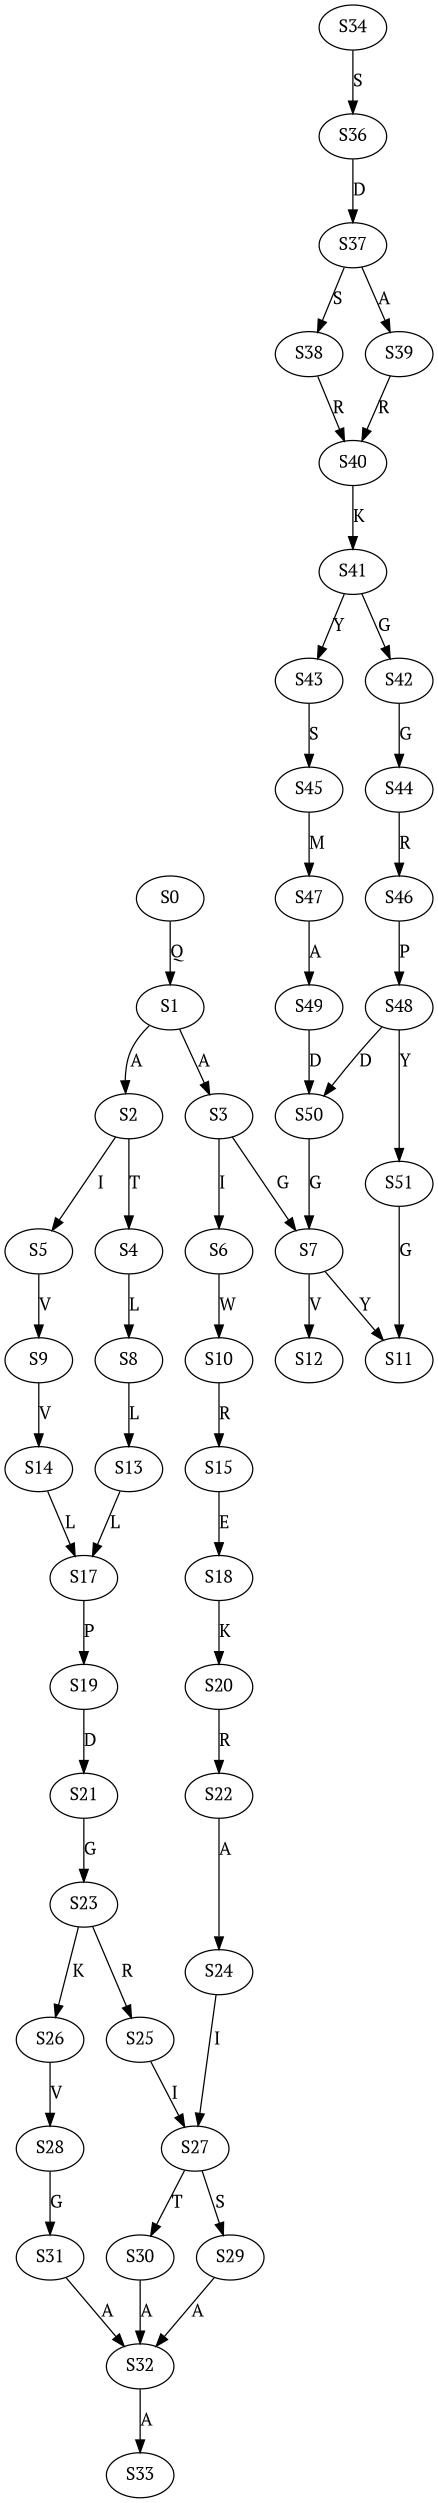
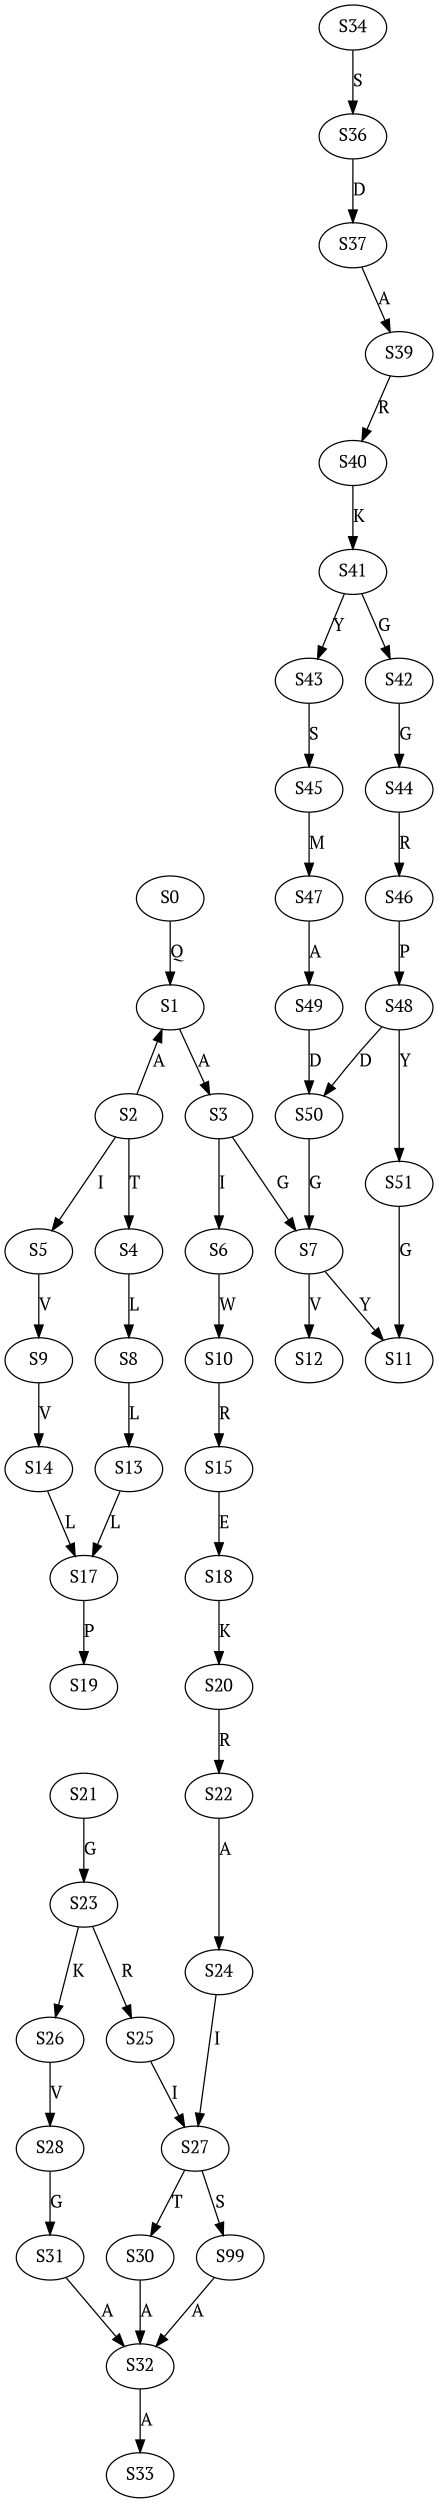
node "S38": removed
edge "S1" -> "S2": reversed
edge "S19" -> "S21": removed, label "D"
node "S29": label "S29" -> "S99"
